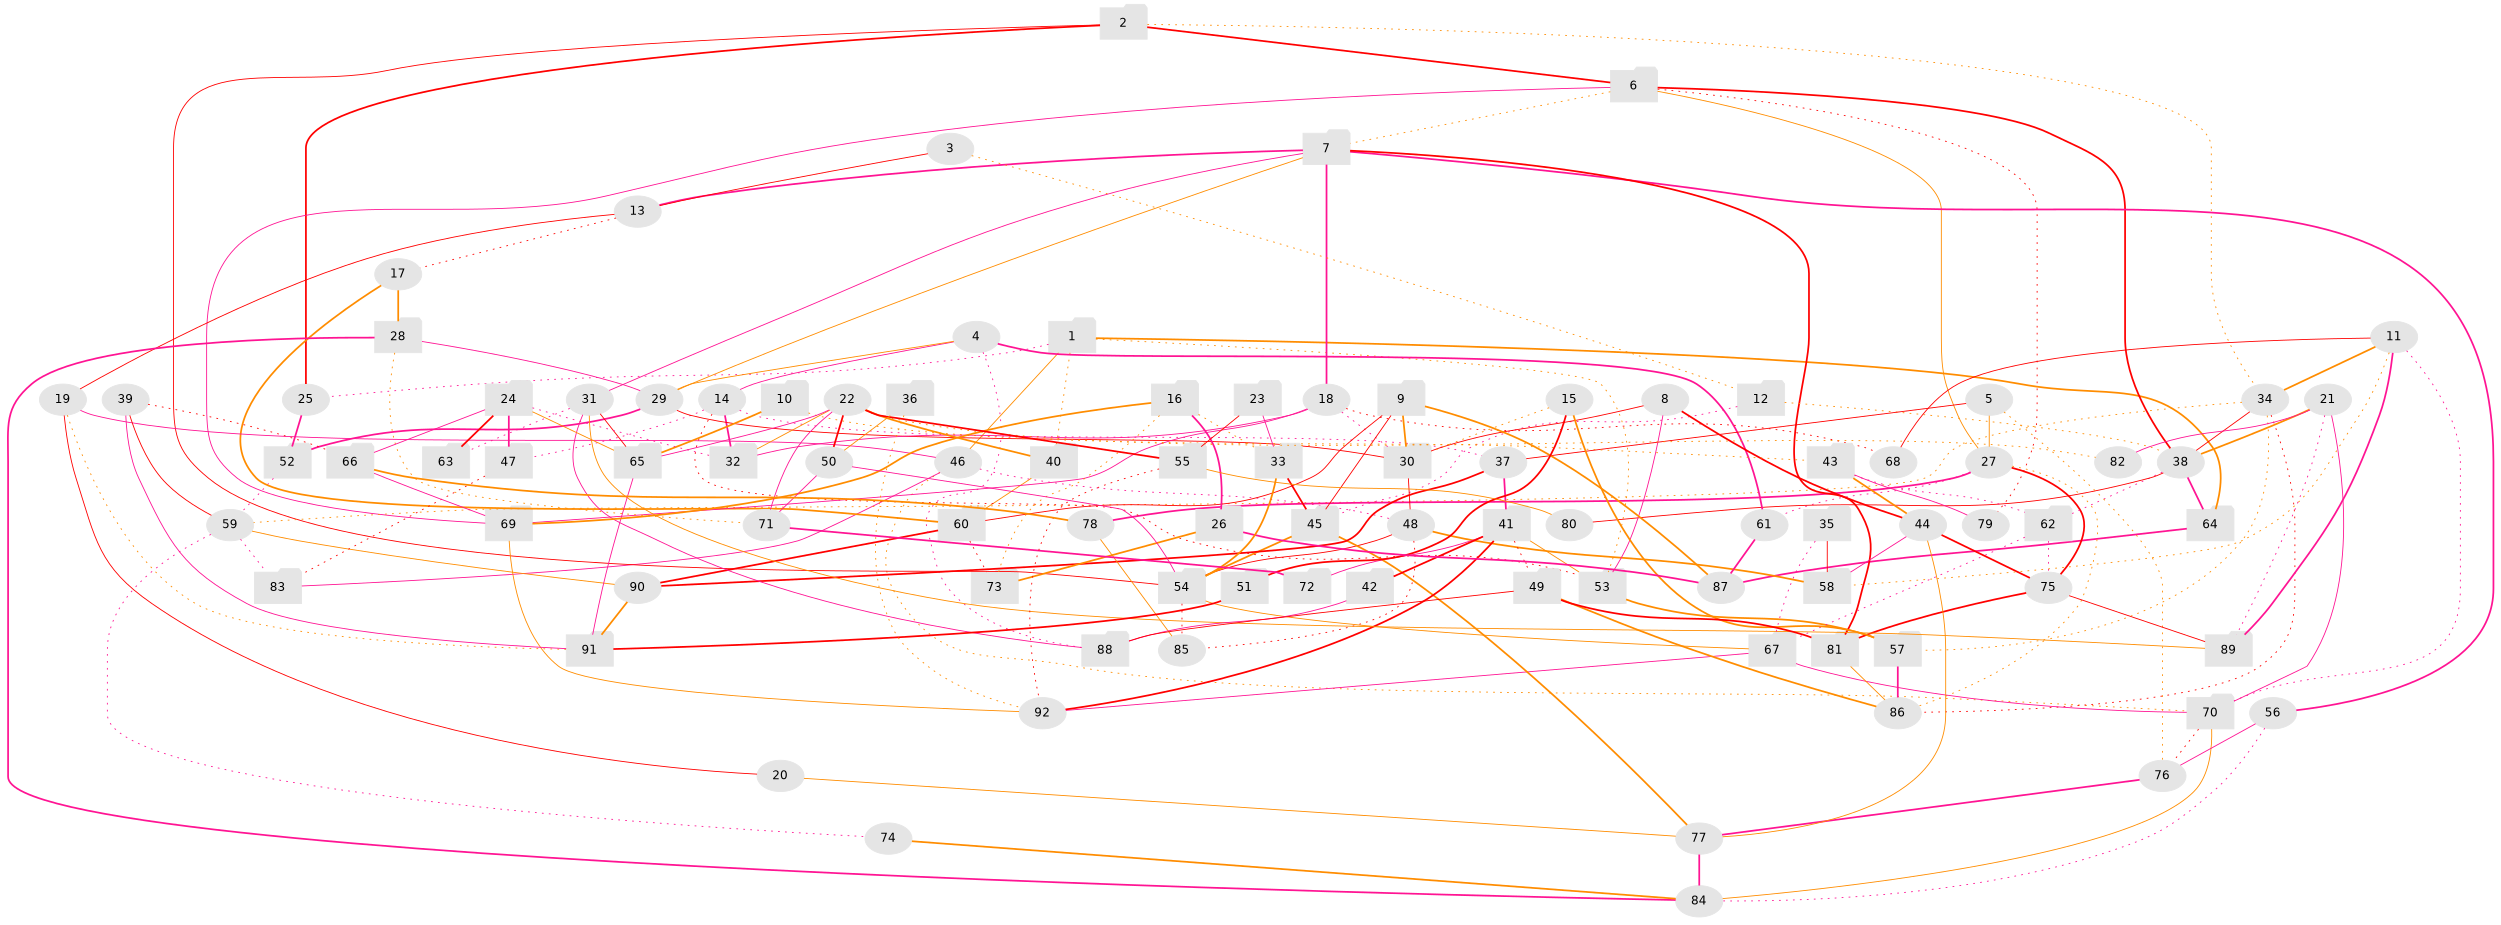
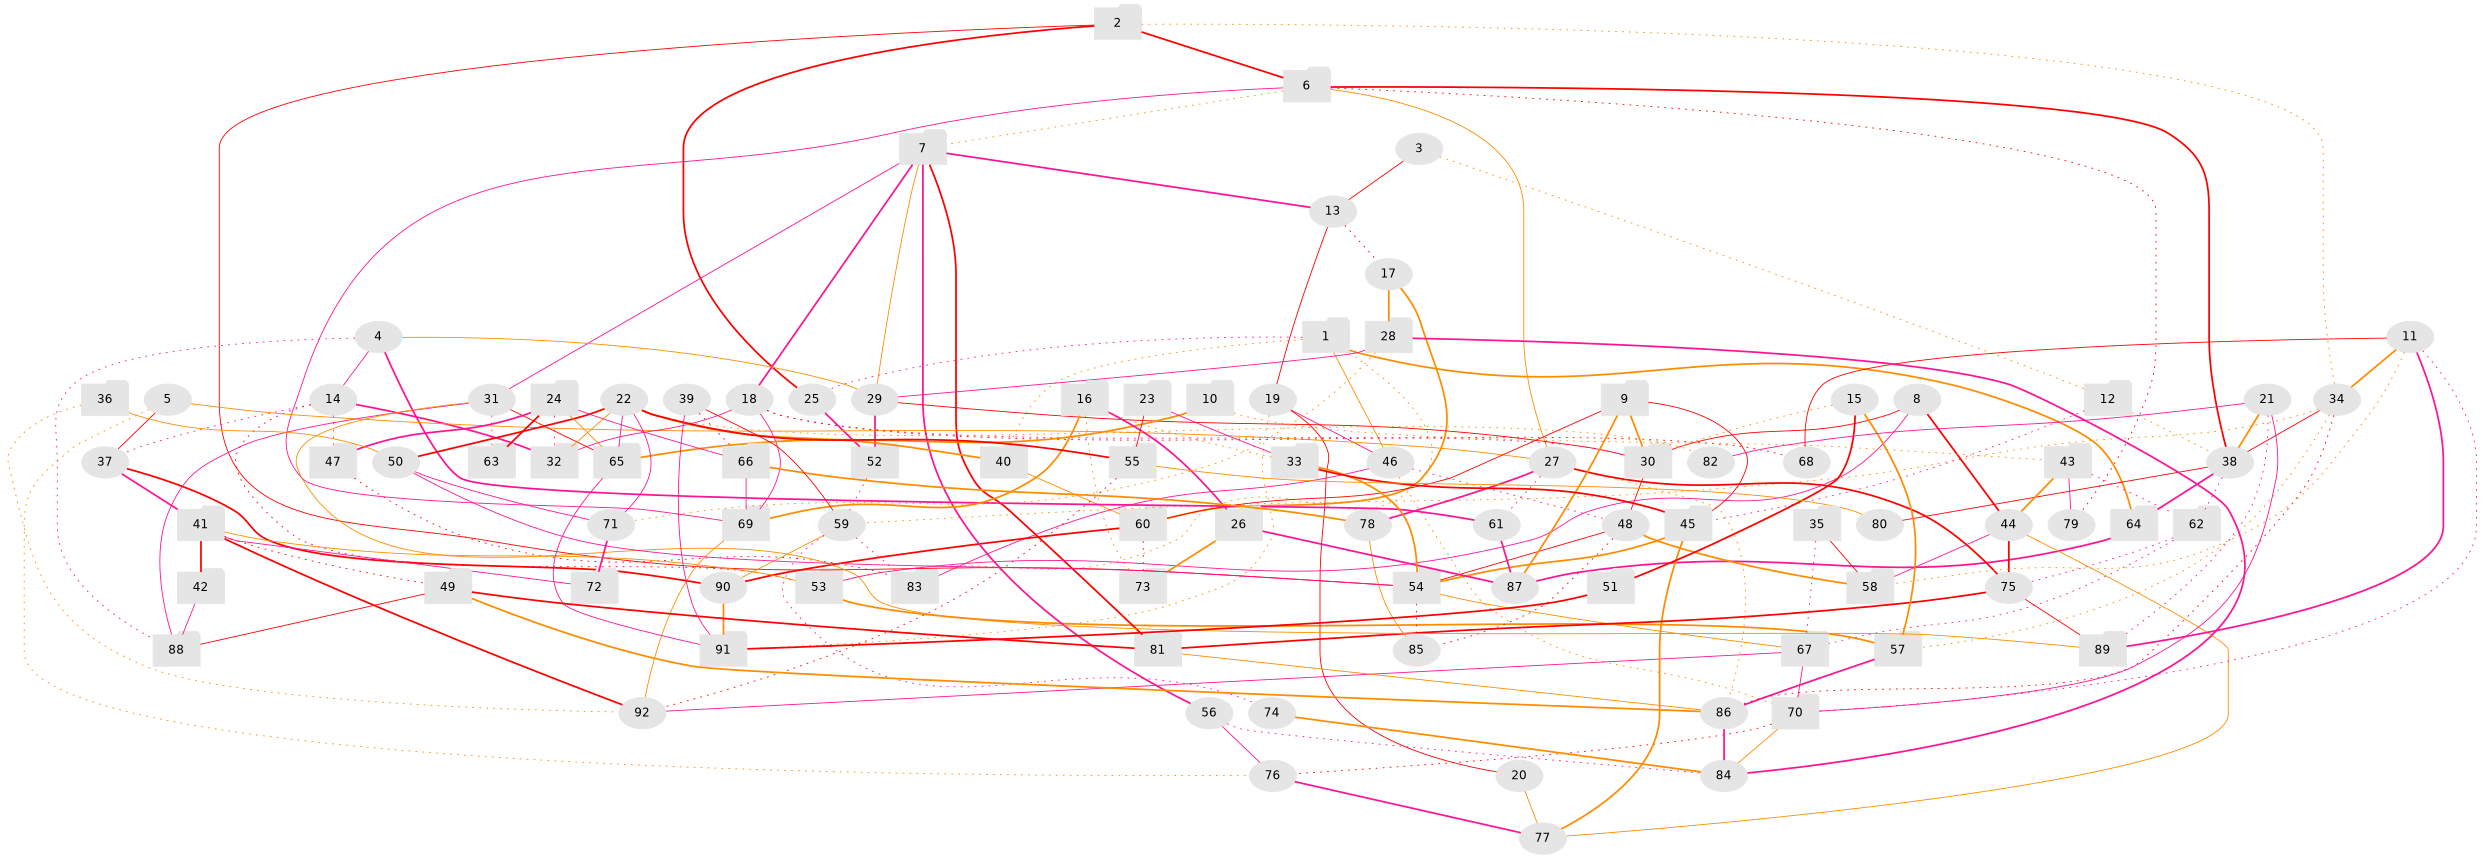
edge "77" -- "84": now "86" -- "84"
